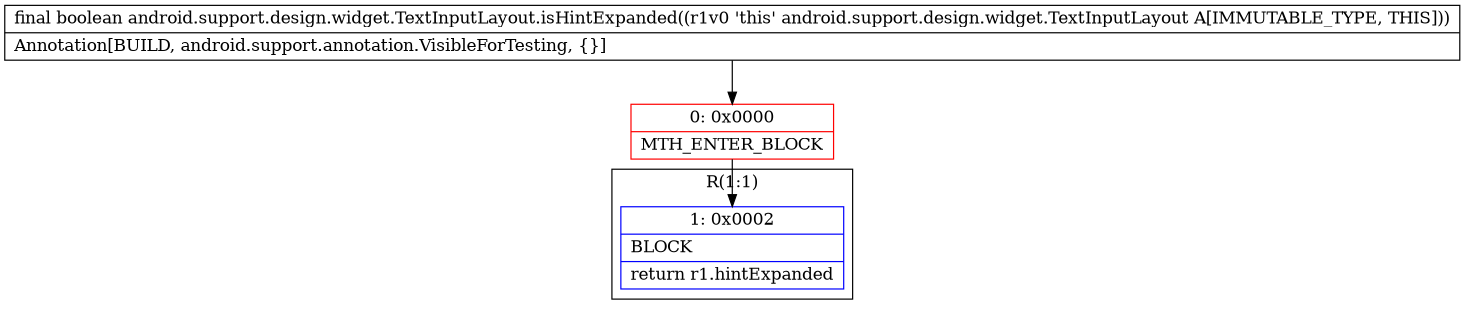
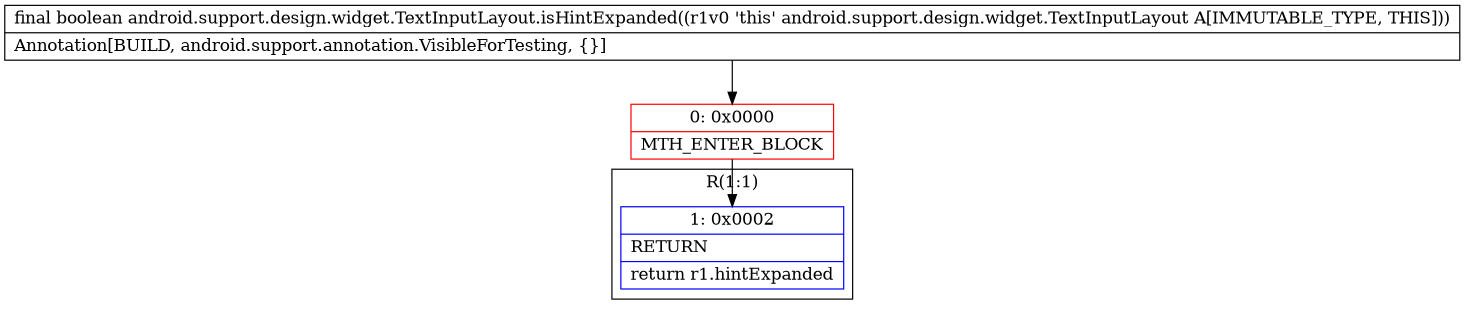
node "1: 0x0002": text "BLOCK" -> "RETURN"
